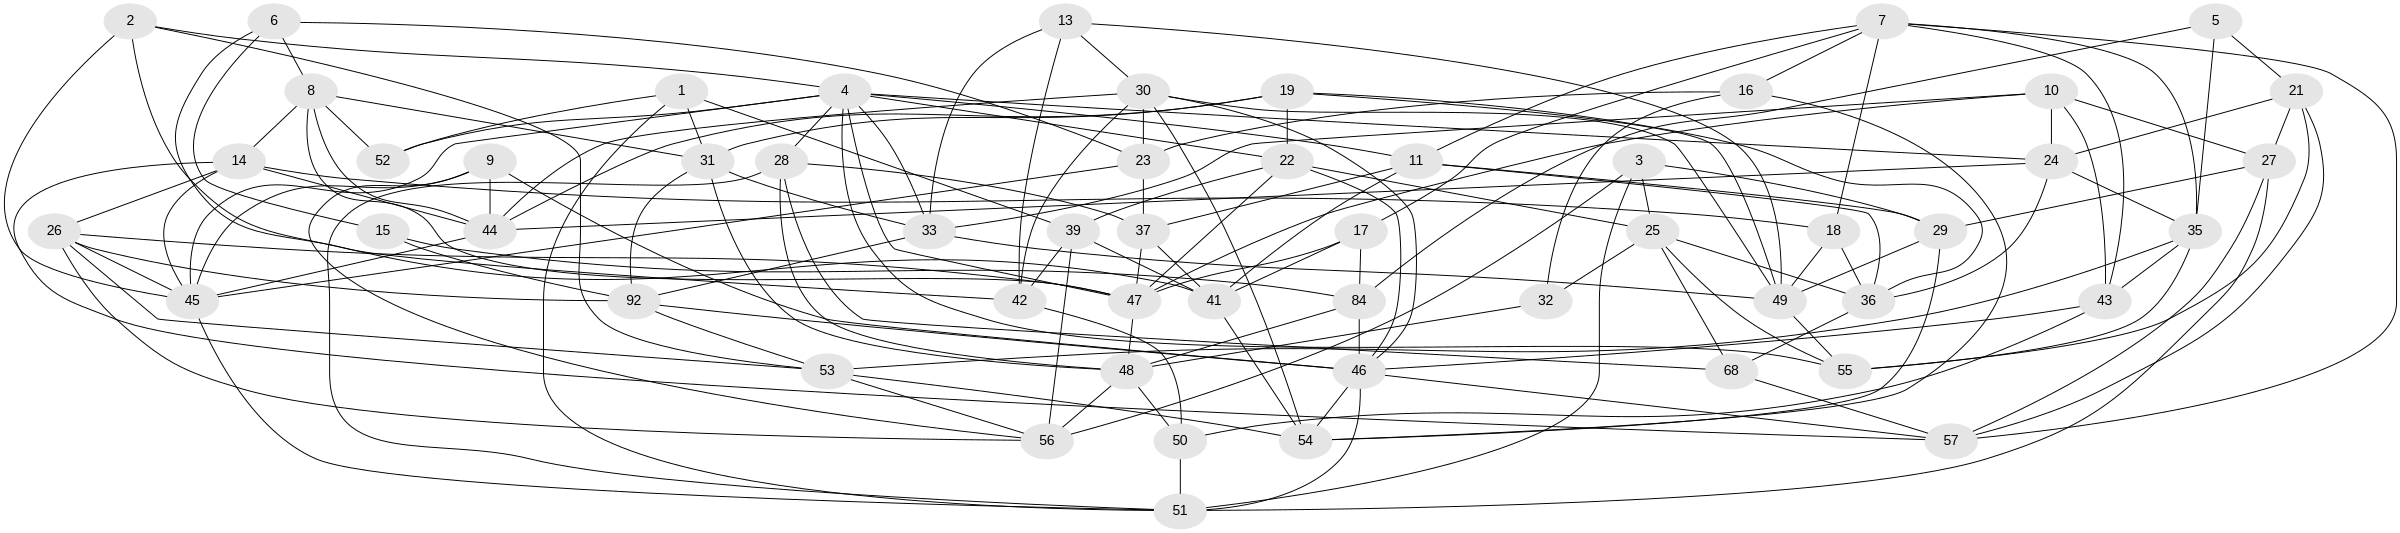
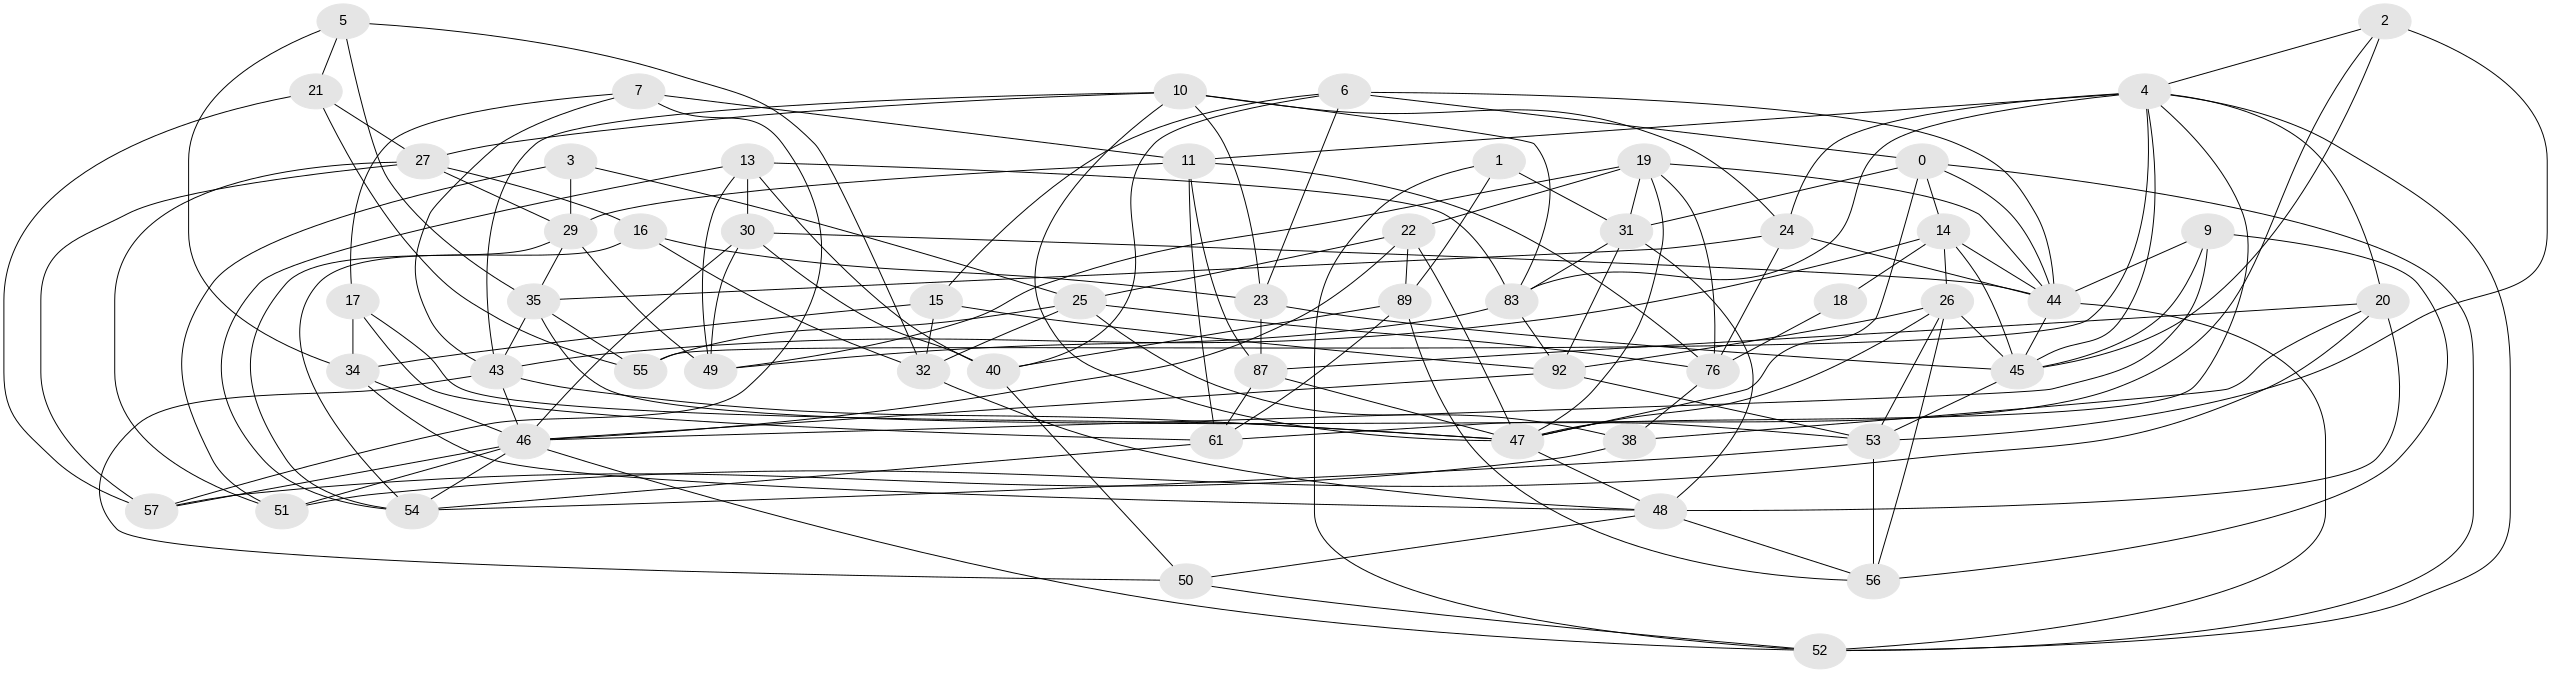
edge "7" -- "35": now "29" -- "35"
edge "7" -- "16": now "27" -- "16"
edge "5" -- "32": added
node "8": label "8" -> "0"
edge "6" -- "44": added
edge "21" -- "24": removed
edge "7" -- "18": removed
edge "30" -- "23": now "10" -- "23"
edge "4" -- "22": removed
node "28": label "28" -> "20"
node "33": label "33" -> "83"
node "39": label "39" -> "89"
node "37": label "37" -> "87"
edge "30" -- "54": now "13" -- "54"
edge "18" -- "49": removed
node "42": label "42" -> "40"
node "41": label "41" -> "61"
node "84": label "84" -> "34"
node "36": label "36" -> "76"
edge "3" -- "56": removed
edge "19" -- "47": added
edge "15" -- "32": added
edge "49" -- "55": removed
node "68": label "68" -> "38"
edge "14" -- "57": now "14" -- "43"
edge "43" -- "47": added
edge "1" -- "51": removed
edge "50" -- "51": now "50" -- "52"
edge "45" -- "51": now "45" -- "53"
edge "44" -- "52": added
edge "46" -- "52": added
